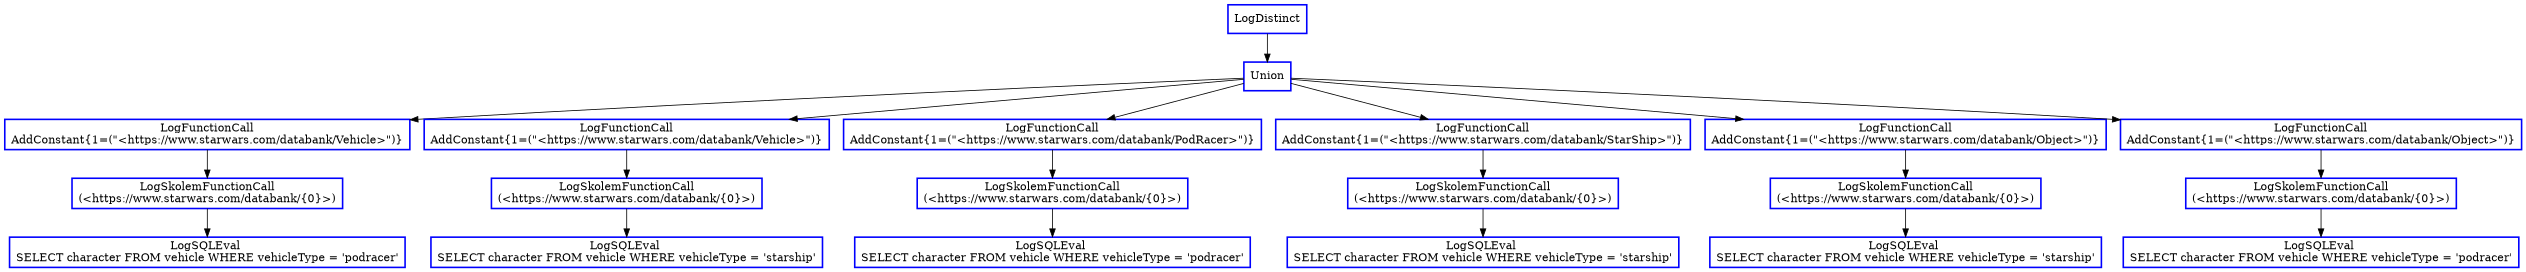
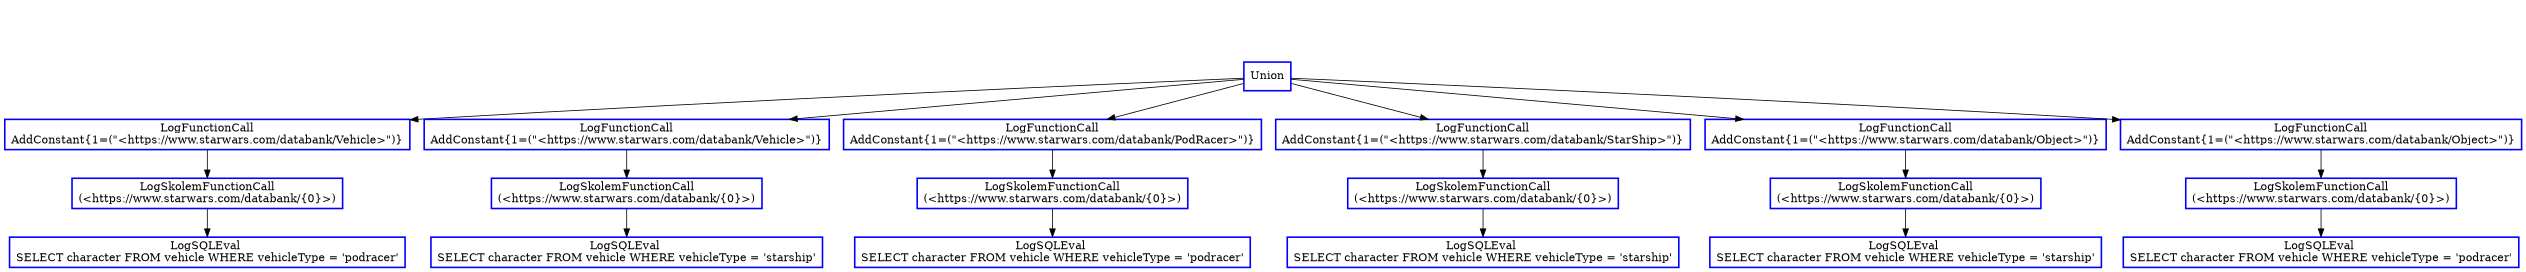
node "LogDistinct": removed
